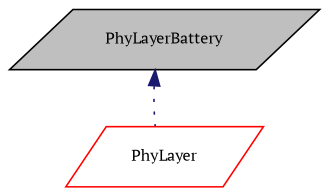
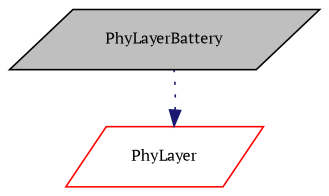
edge "PhyLayer" -> "PhyLayerBattery": reversed
